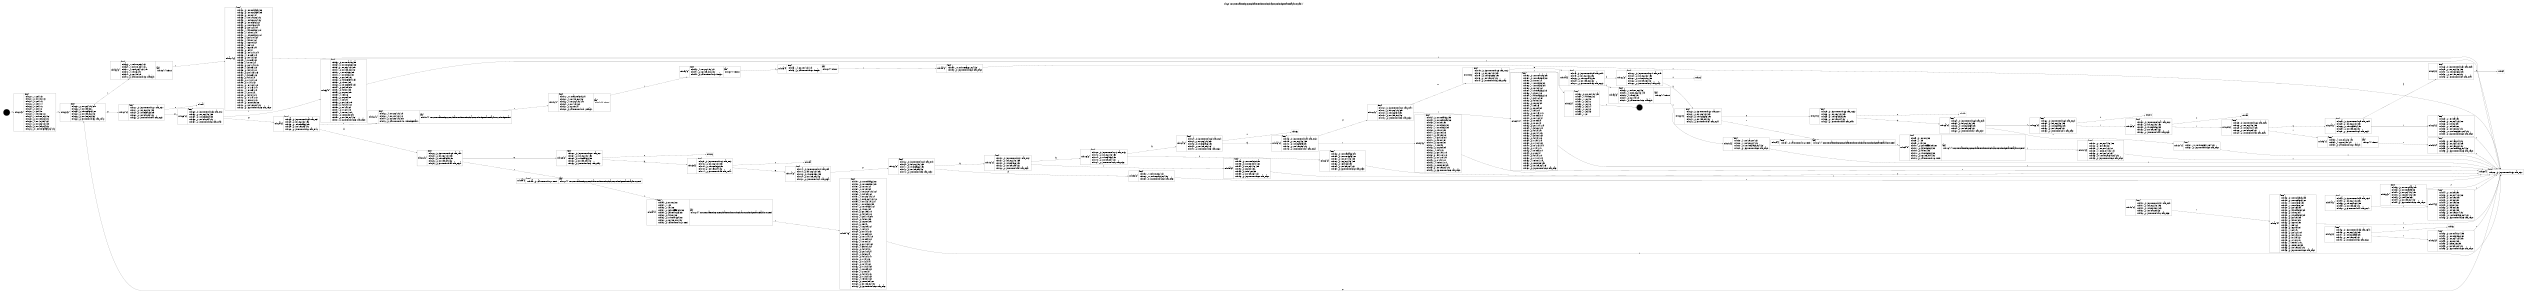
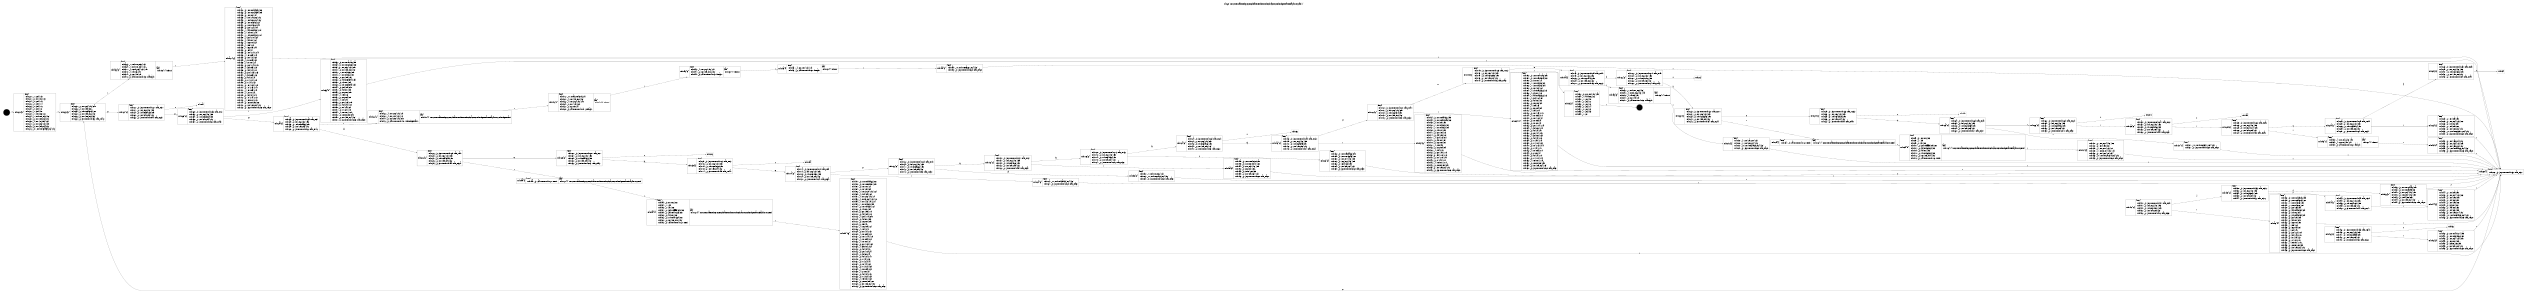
node "0x401c7a [15]": added
node "0x40192e [28]": added
